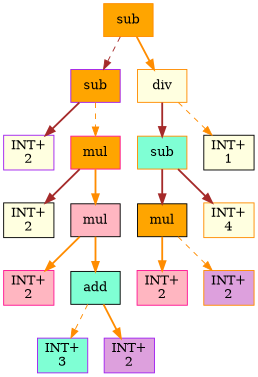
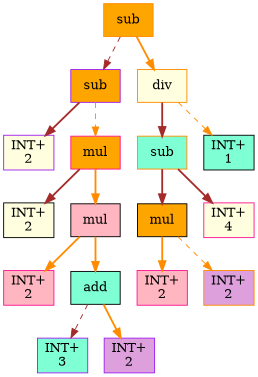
node "INT+ 1": fillcolor lightyellow -> aquamarine
node "INT+ 4": color darkorange -> deeppink
edge "add" -> "INT+ 3": color darkorange -> brown
